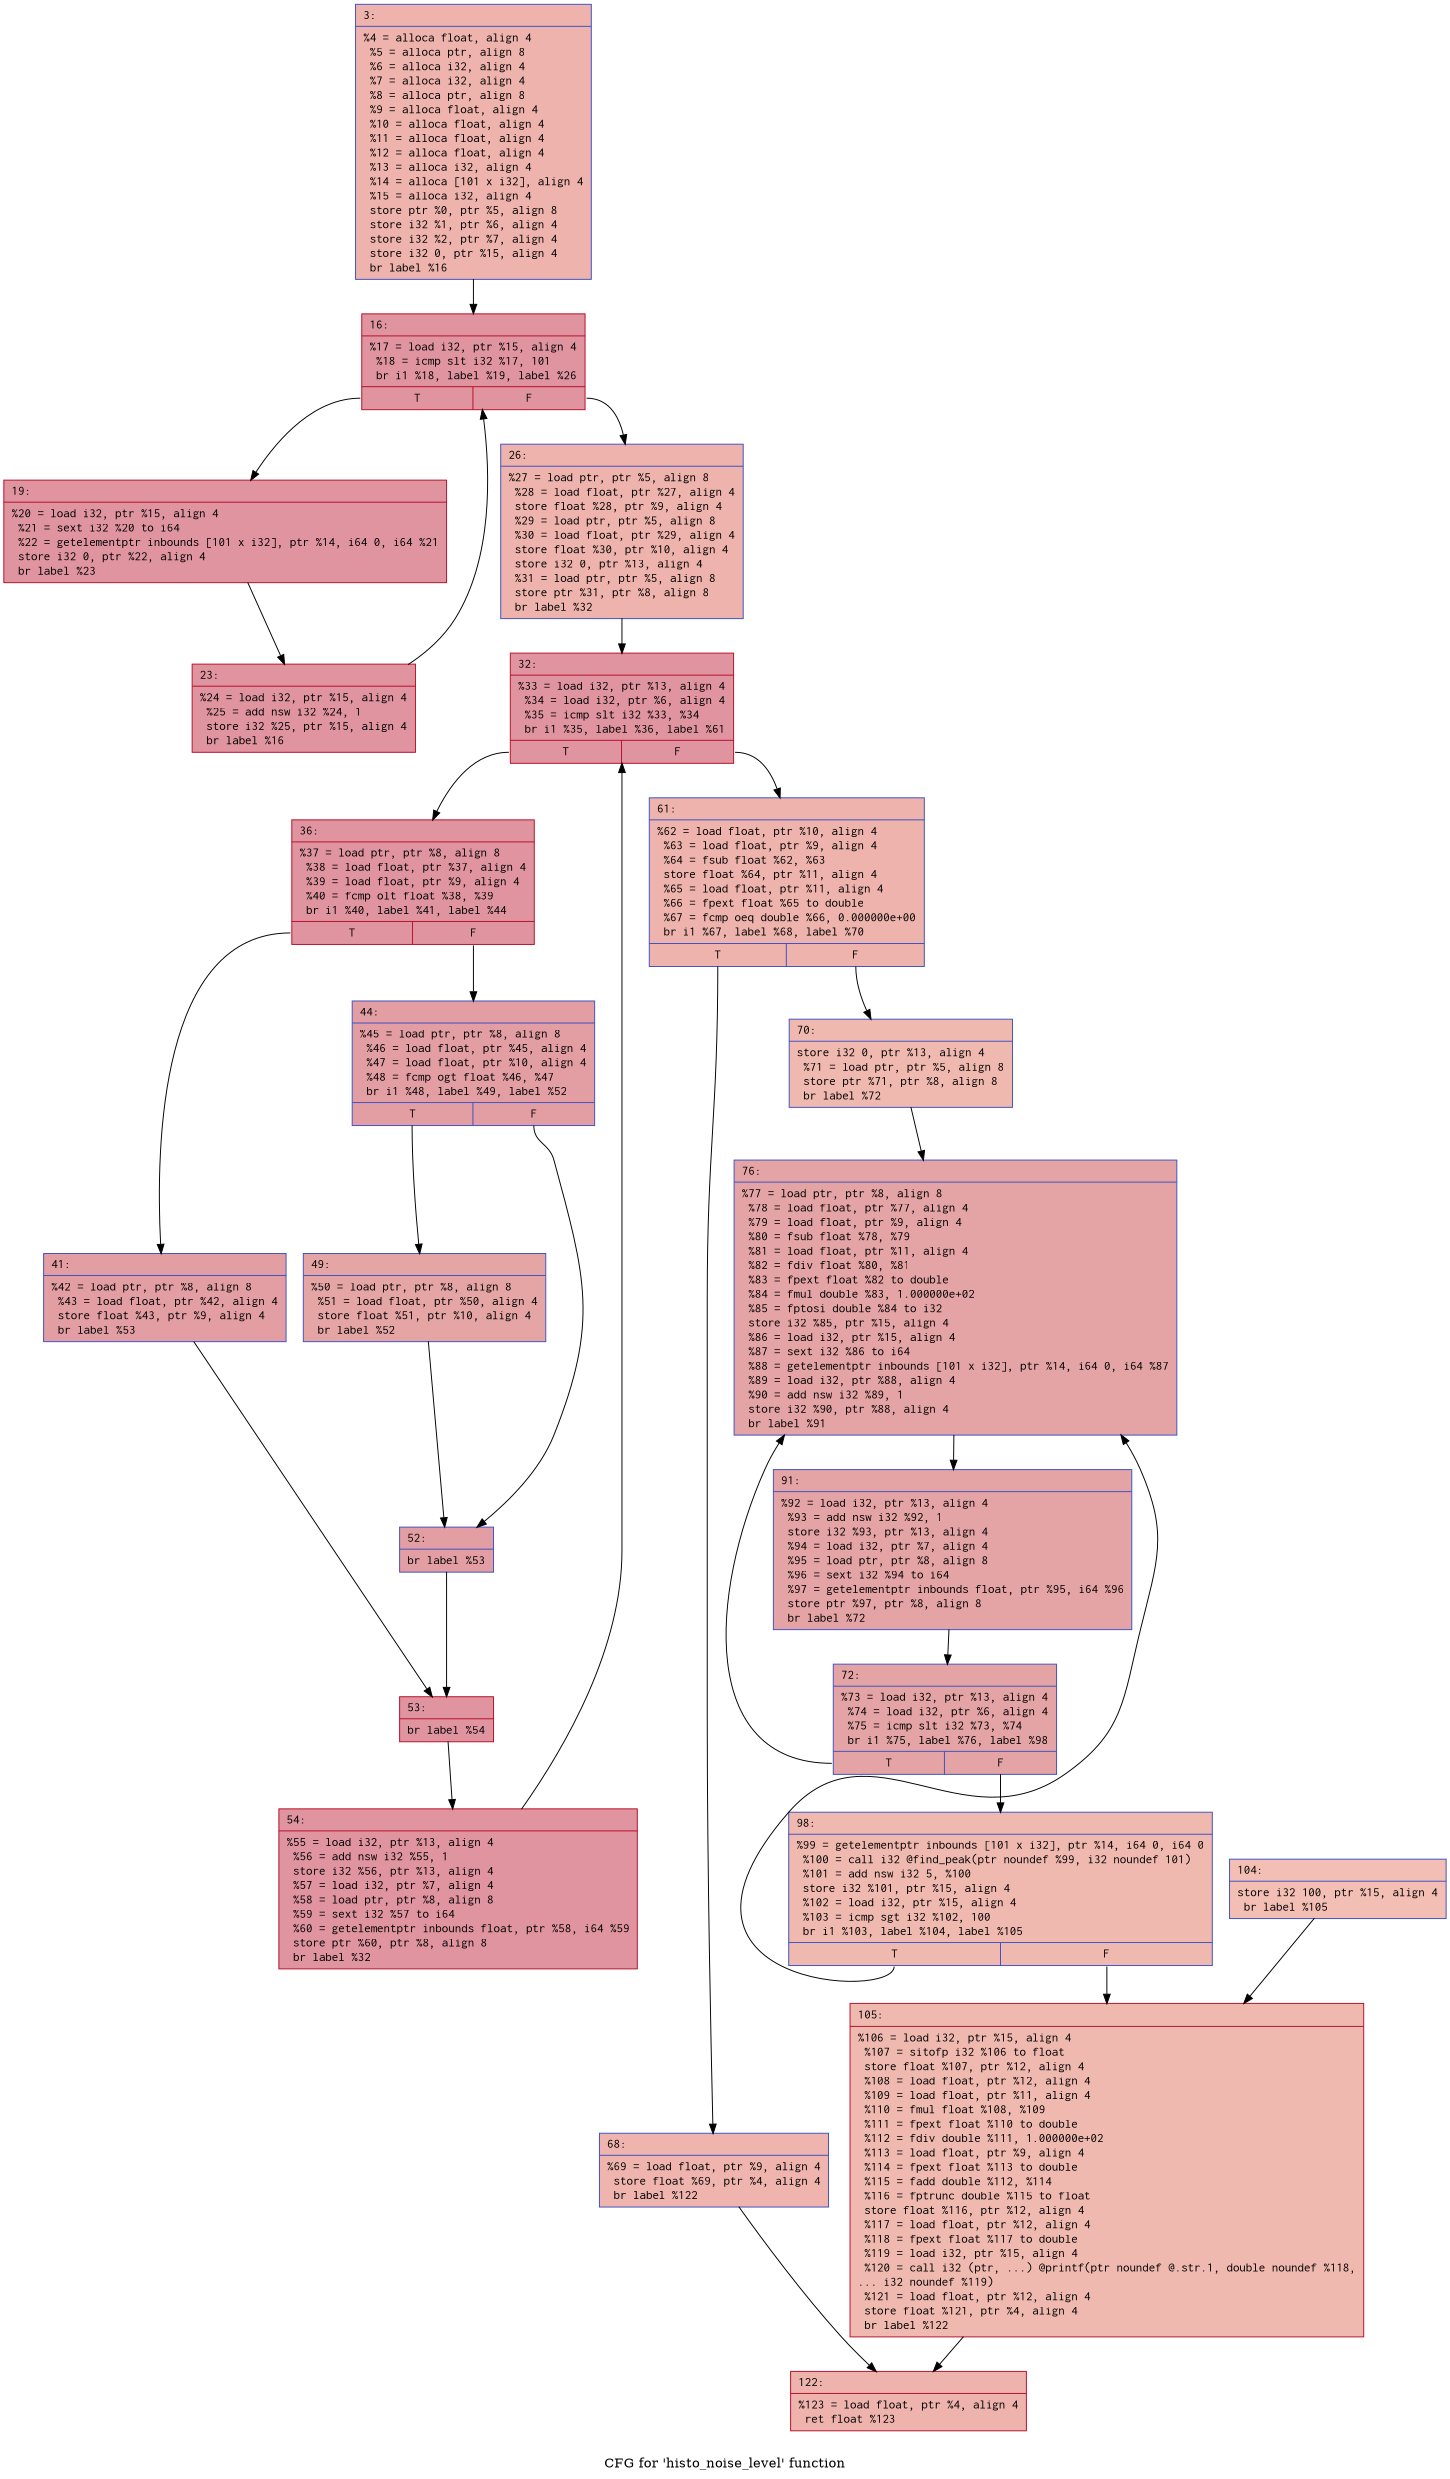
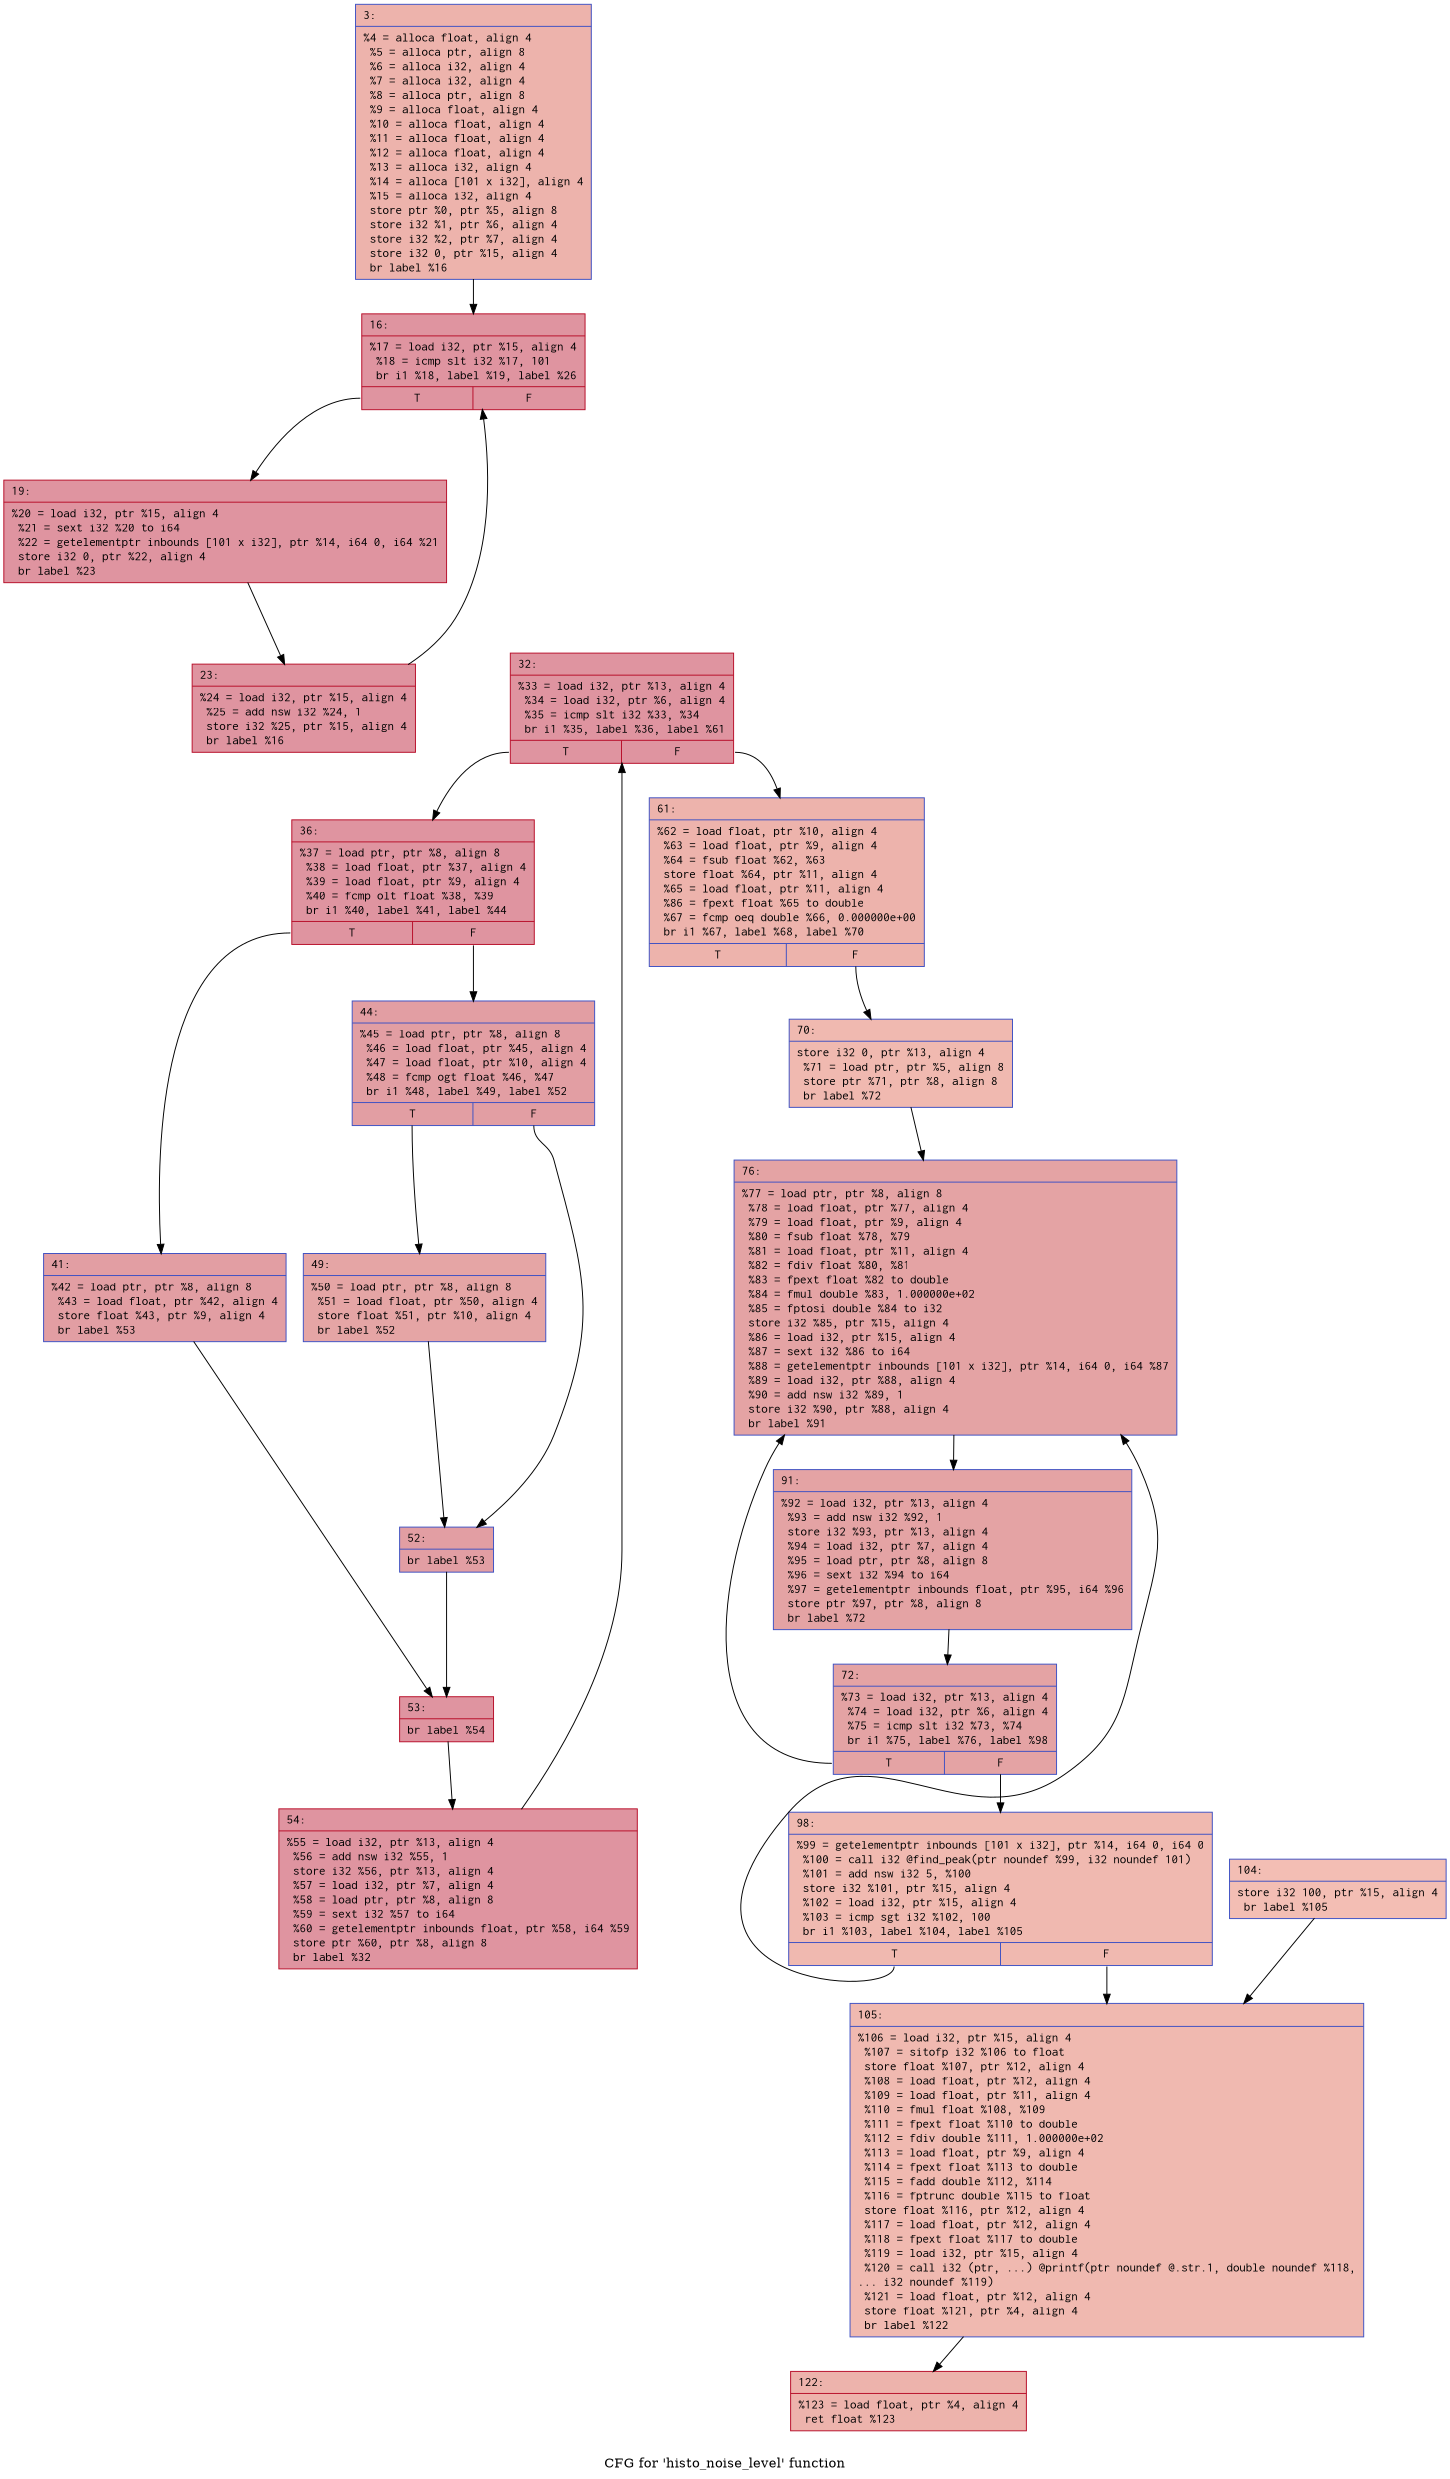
node "26:": removed
node "61:": text "%66 = fpext float %65 to double" -> "%86 = fpext float %65 to double"
node "68:": removed
node "105:": color #b70d28ff -> #3d50c3ff
